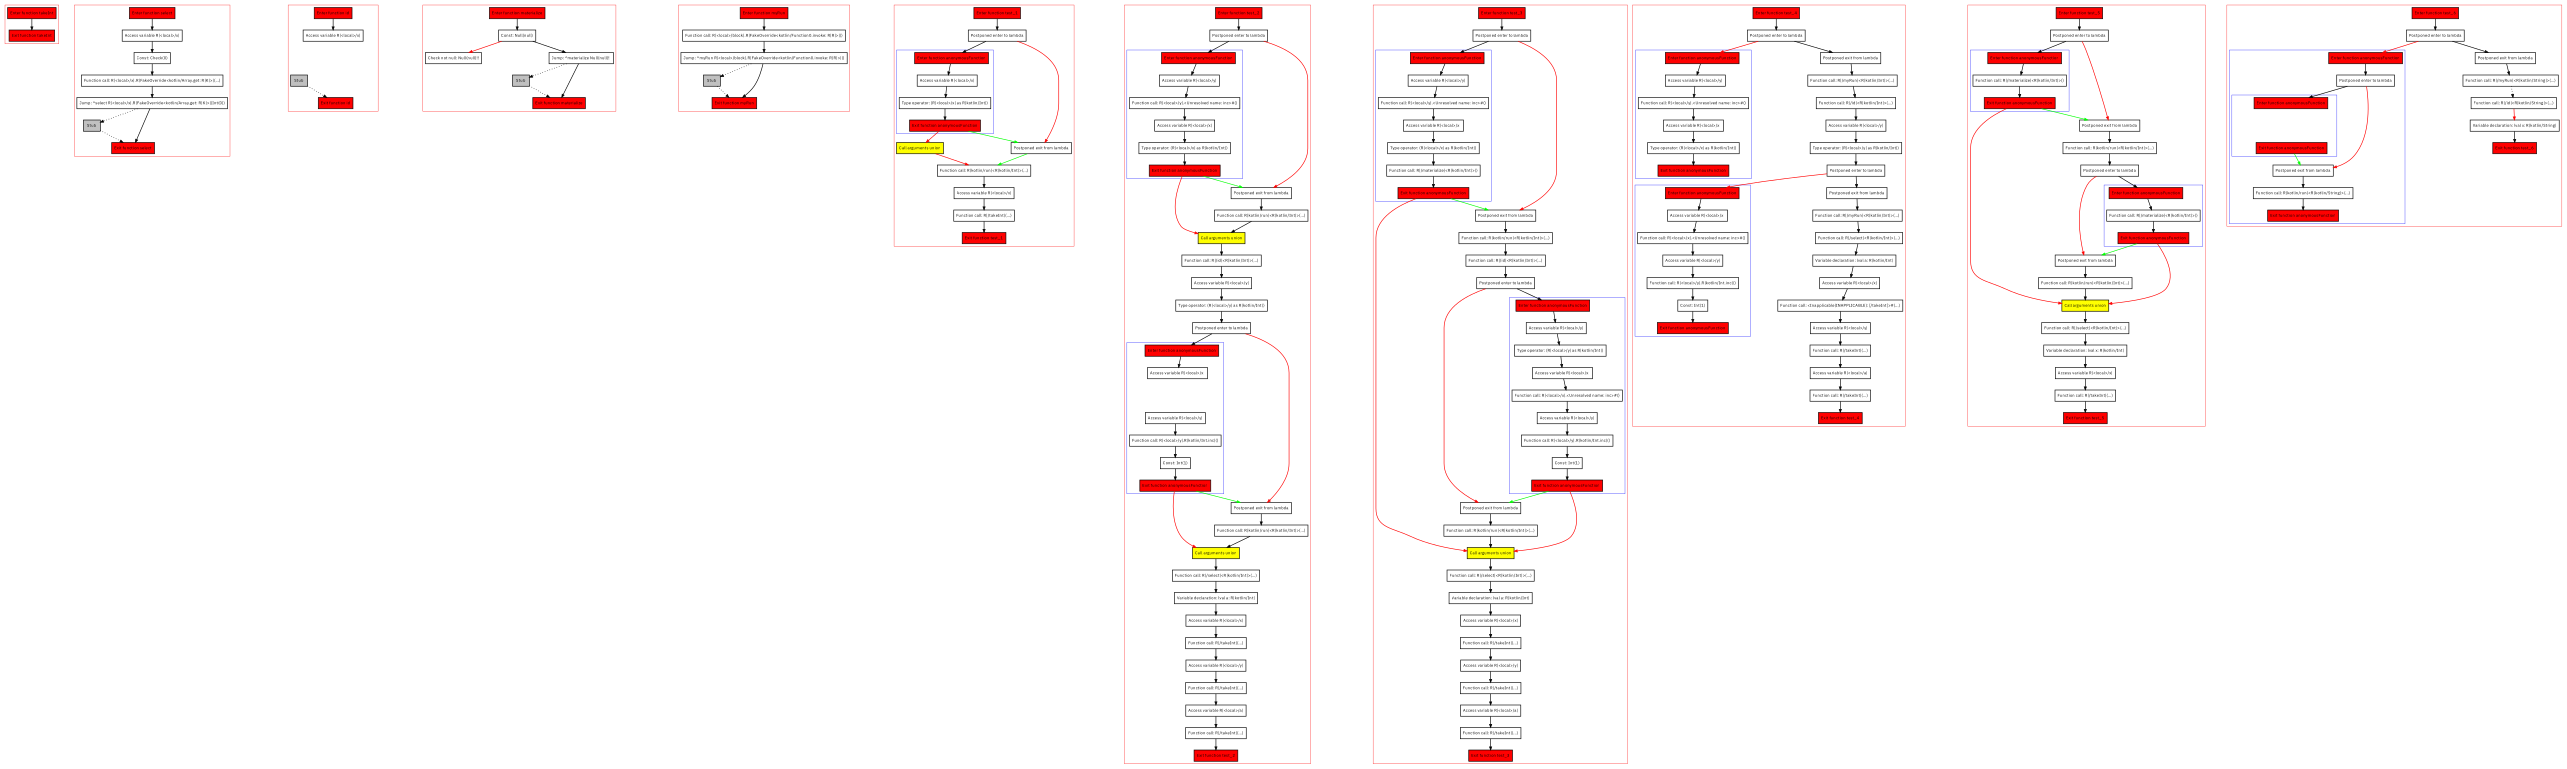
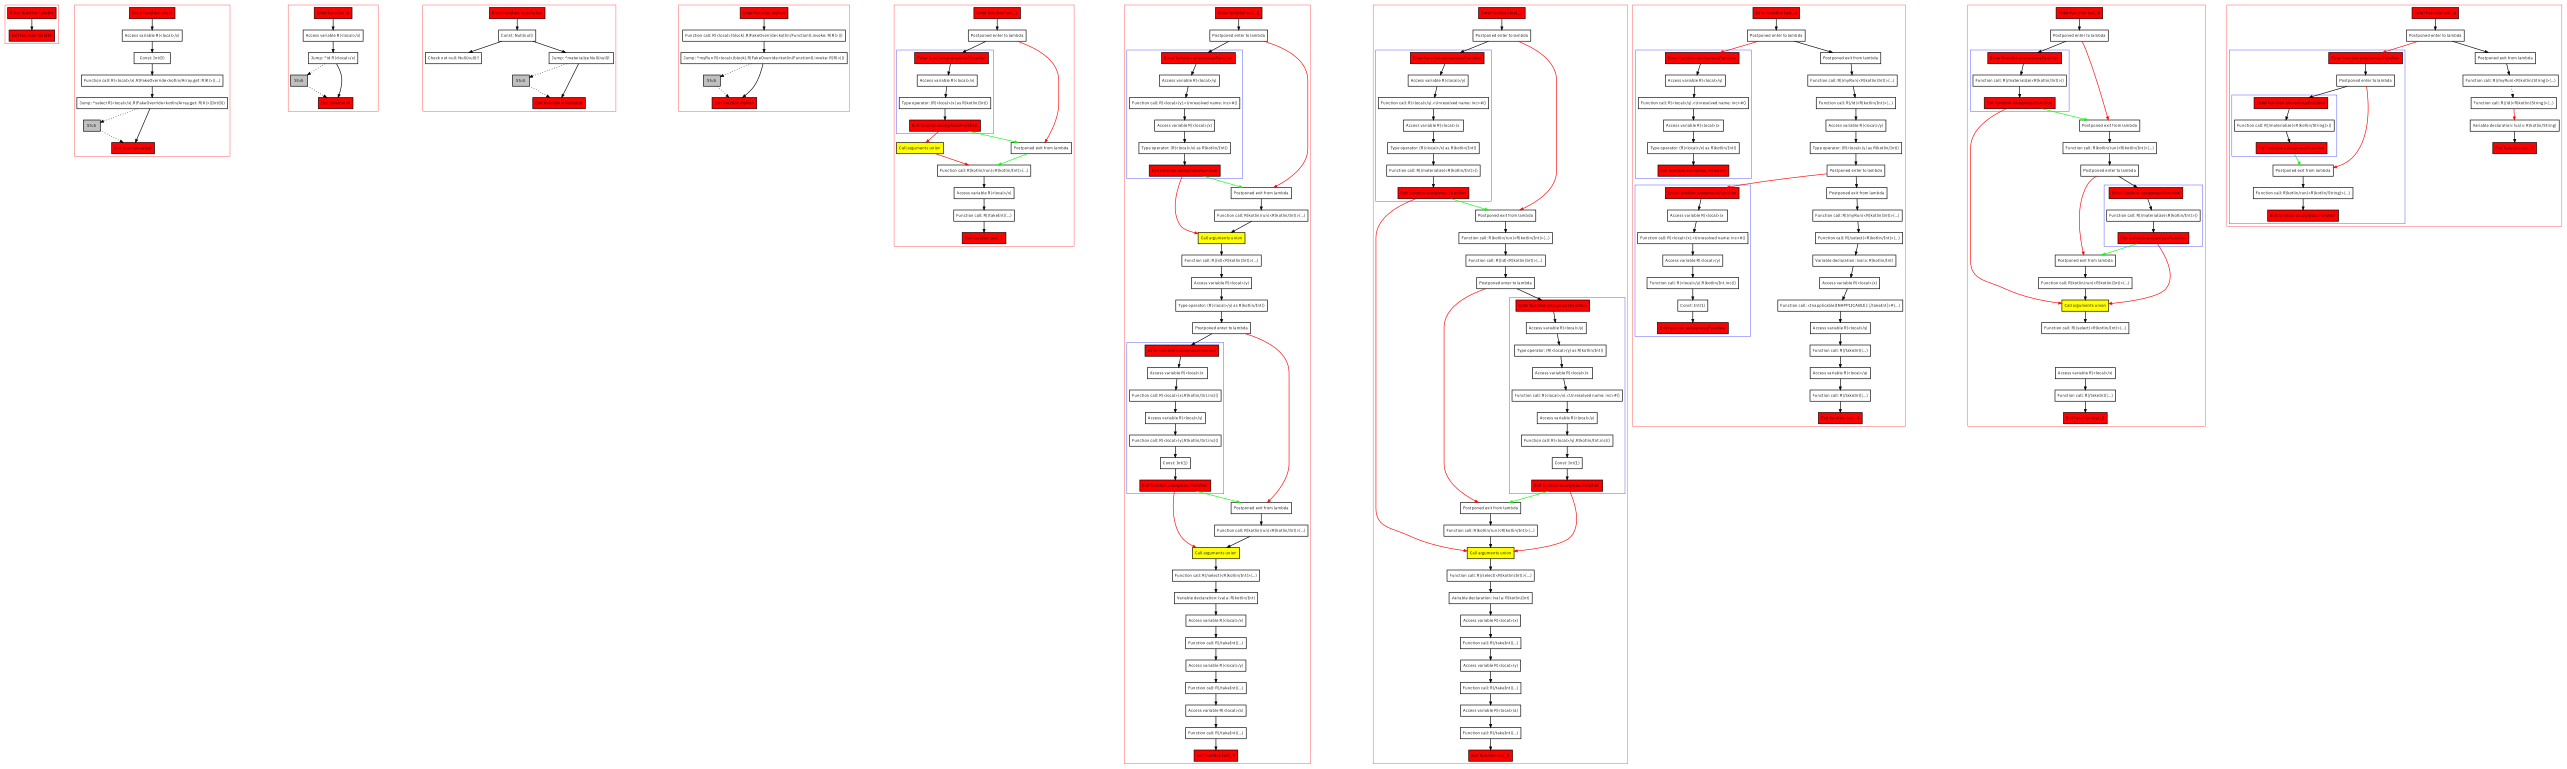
edge "Const: Null(null)" -> "Check not null: Null(null)!!": color red -> black
node "Const: Check(0)": label "Const: Check(0)" -> "Const: Int(0)"
node "Jump: ^id R|<local>/x|": added
node "Function call: R|/materialize|<R|kotlin/String|>()": added
node "Variable declaration: lval x: R|kotlin/Int|": removed
node "Function call: R|<local>/x|.R|kotlin/Int.inc|()": added
